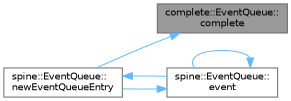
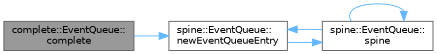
edge "spine::EventQueue:: newEventQueueEntry" -> "complete::EventQueue:: complete": reversed
node "spine::EventQueue:: event": label "spine::EventQueue:: event" -> "spine::EventQueue:: spine"
